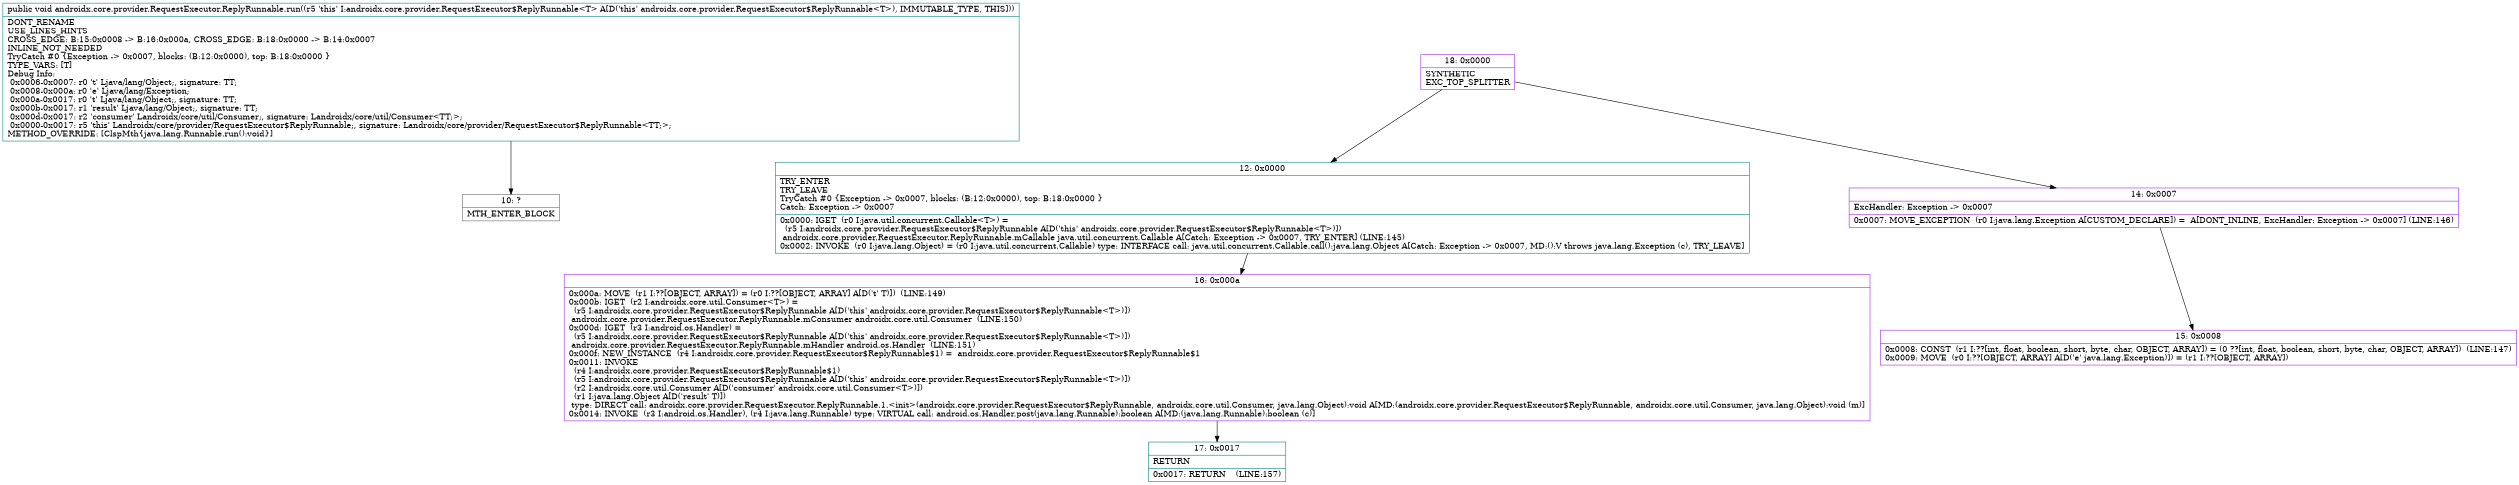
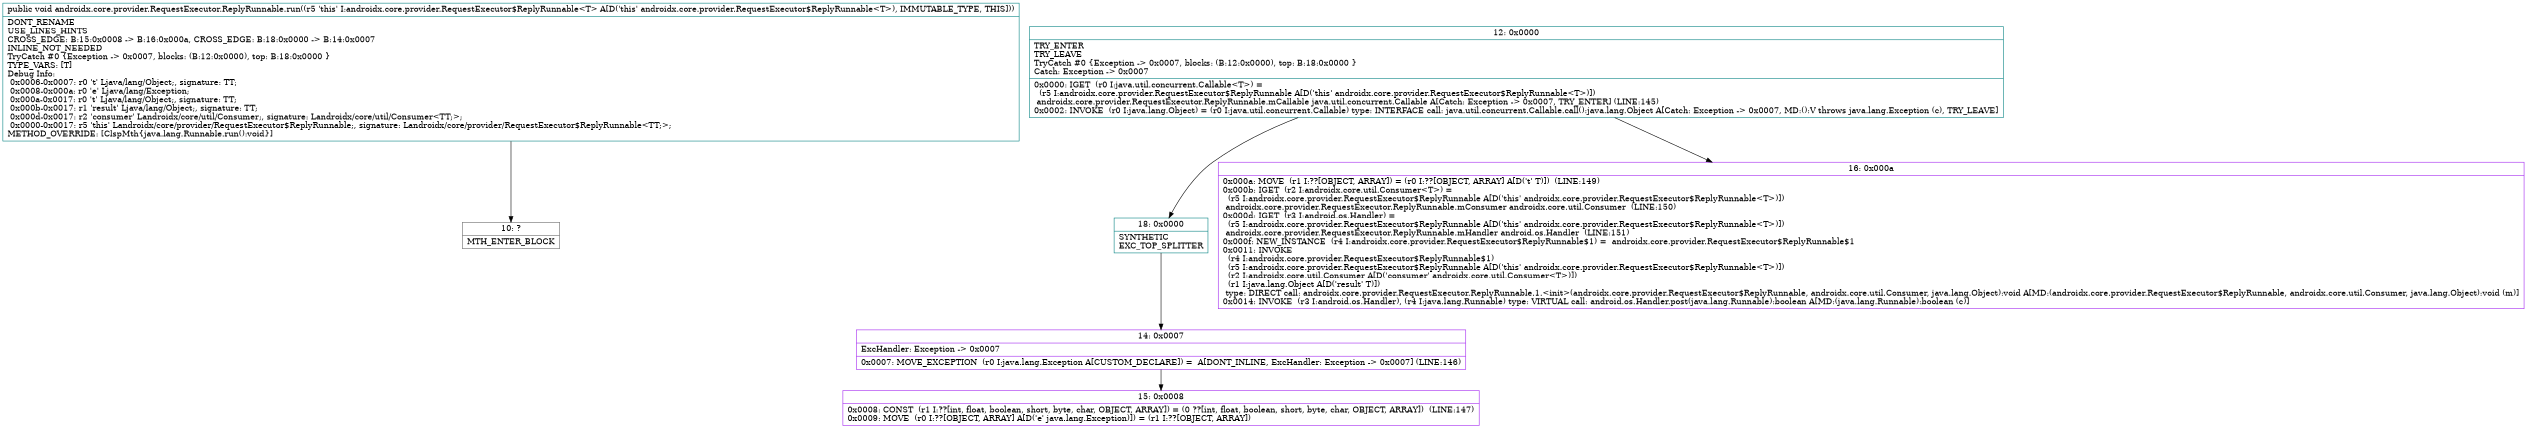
node "18: 0x0000": color purple -> teal
edge "18: 0x0000" -> "12: 0x0000": reversed
node "17: 0x0017": removed
